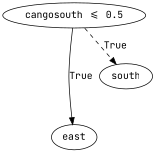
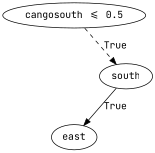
edge "cangosouth <= 0.5" -> "east": now "south" -> "east"
